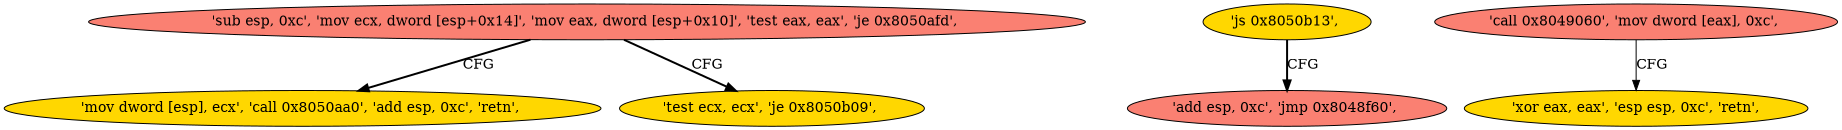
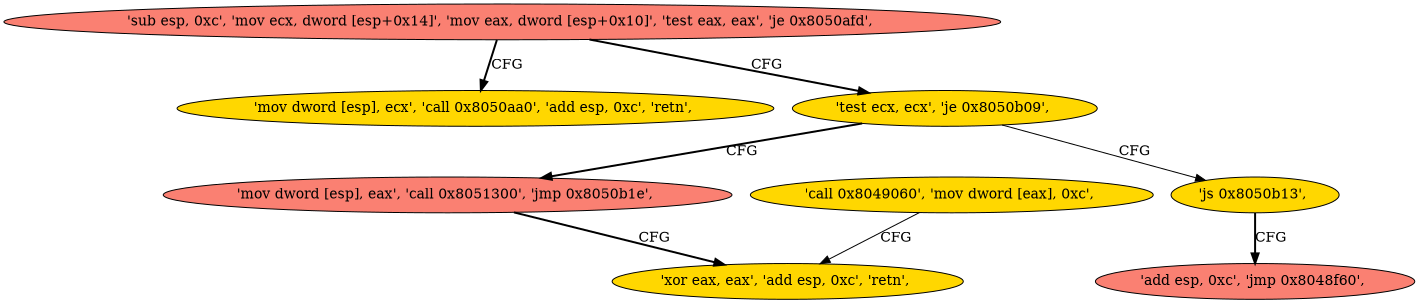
node "'call 0x8049060', 'mov dword [eax], 0xc',": fillcolor salmon -> gold
node "'xor eax, eax', 'esp esp, 0xc', 'retn',": label "'xor eax, eax', 'esp esp, 0xc', 'retn'," -> "'xor eax, eax', 'add esp, 0xc', 'retn',"
edge "'test ecx, ecx', 'je 0x8050b09'," -> "'js 0x8050b13',": added, label "CFG"
node "'mov dword [esp], eax', 'call 0x8051300', 'jmp 0x8050b1e',": added
